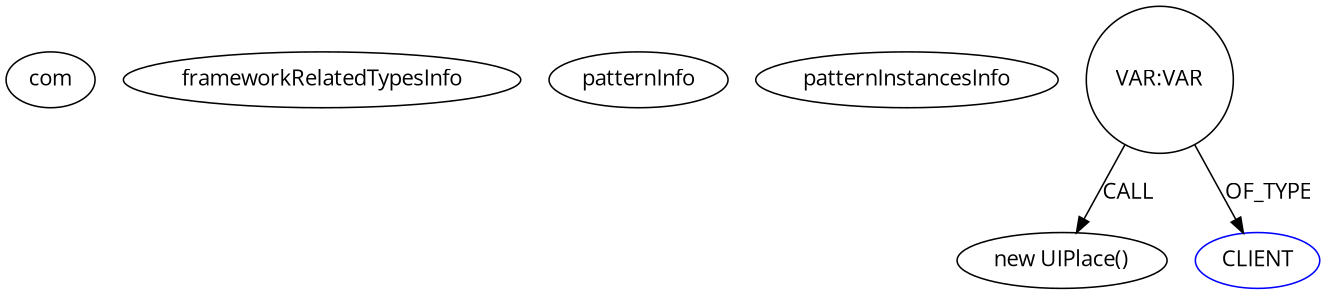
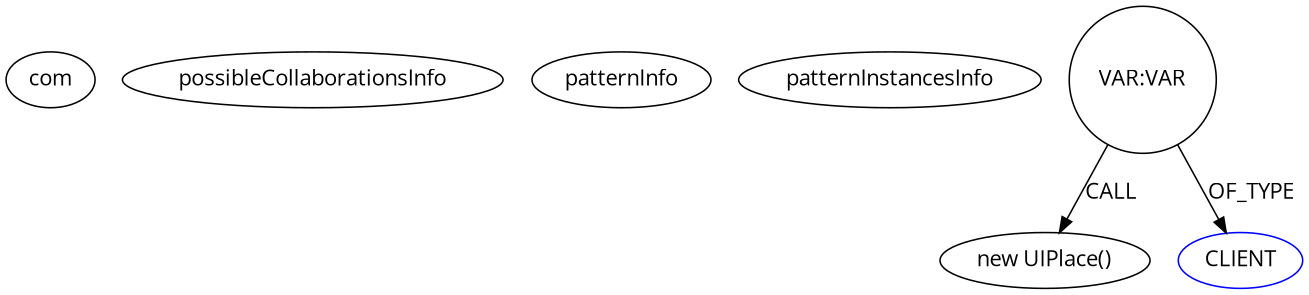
node "possibleCollaborationsInfo": added
node "frameworkRelatedTypesInfo": removed
